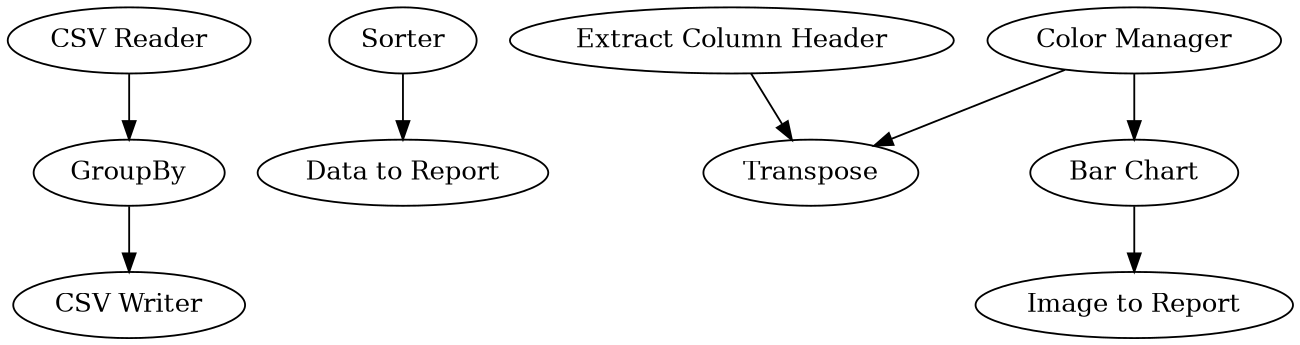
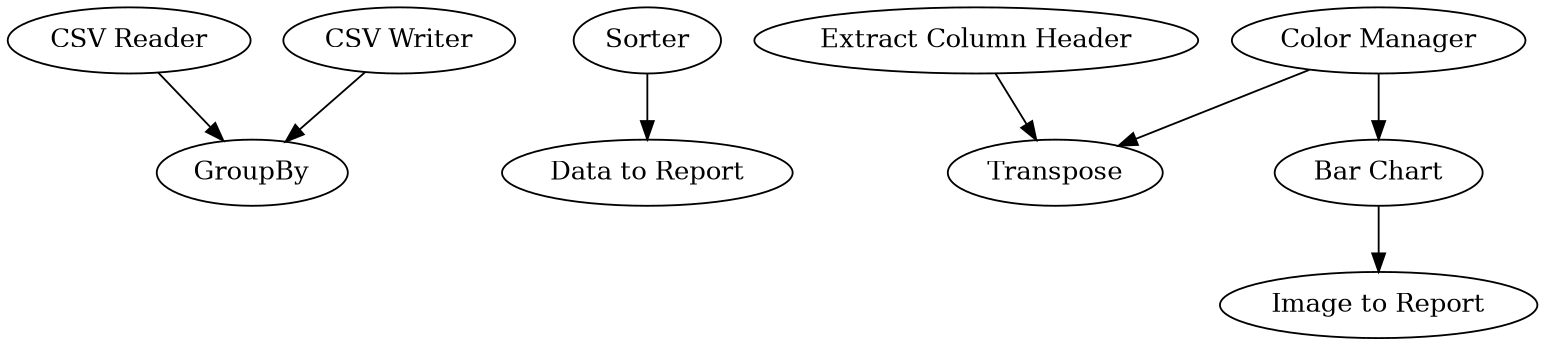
edge "GroupBy" -> "CSV Writer": reversed
